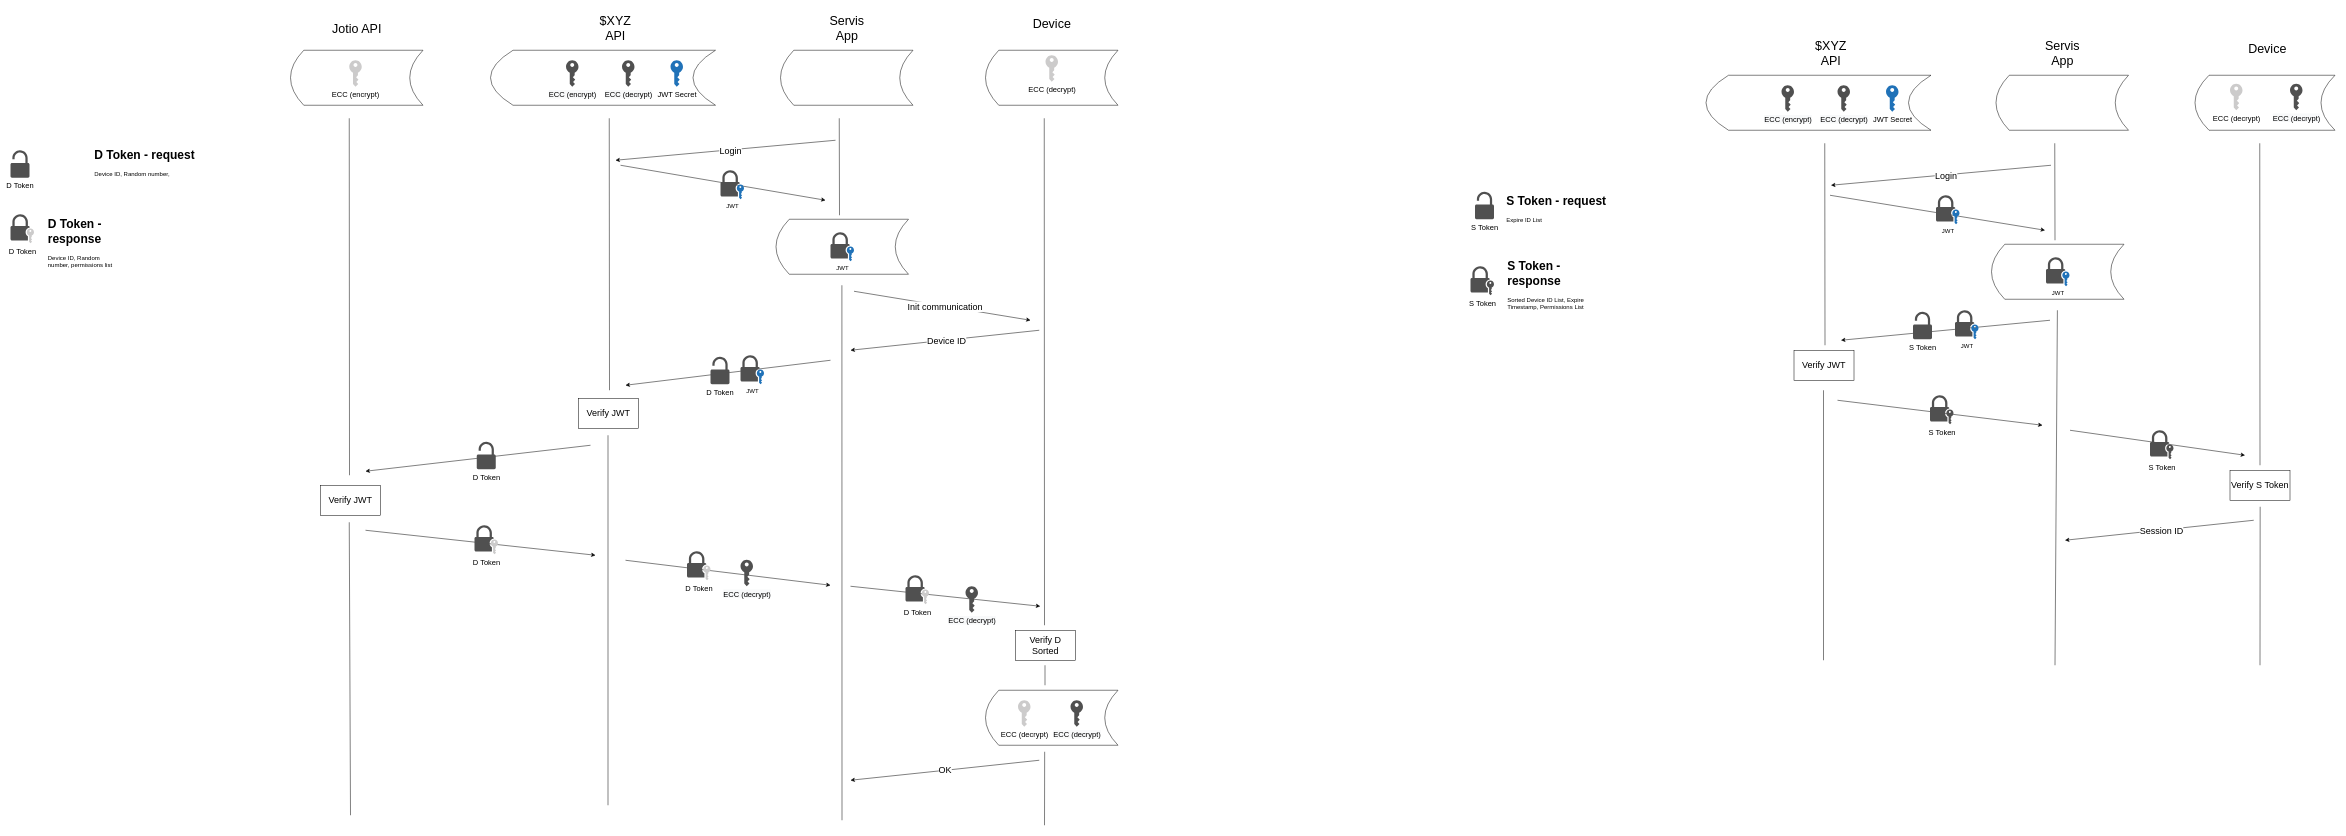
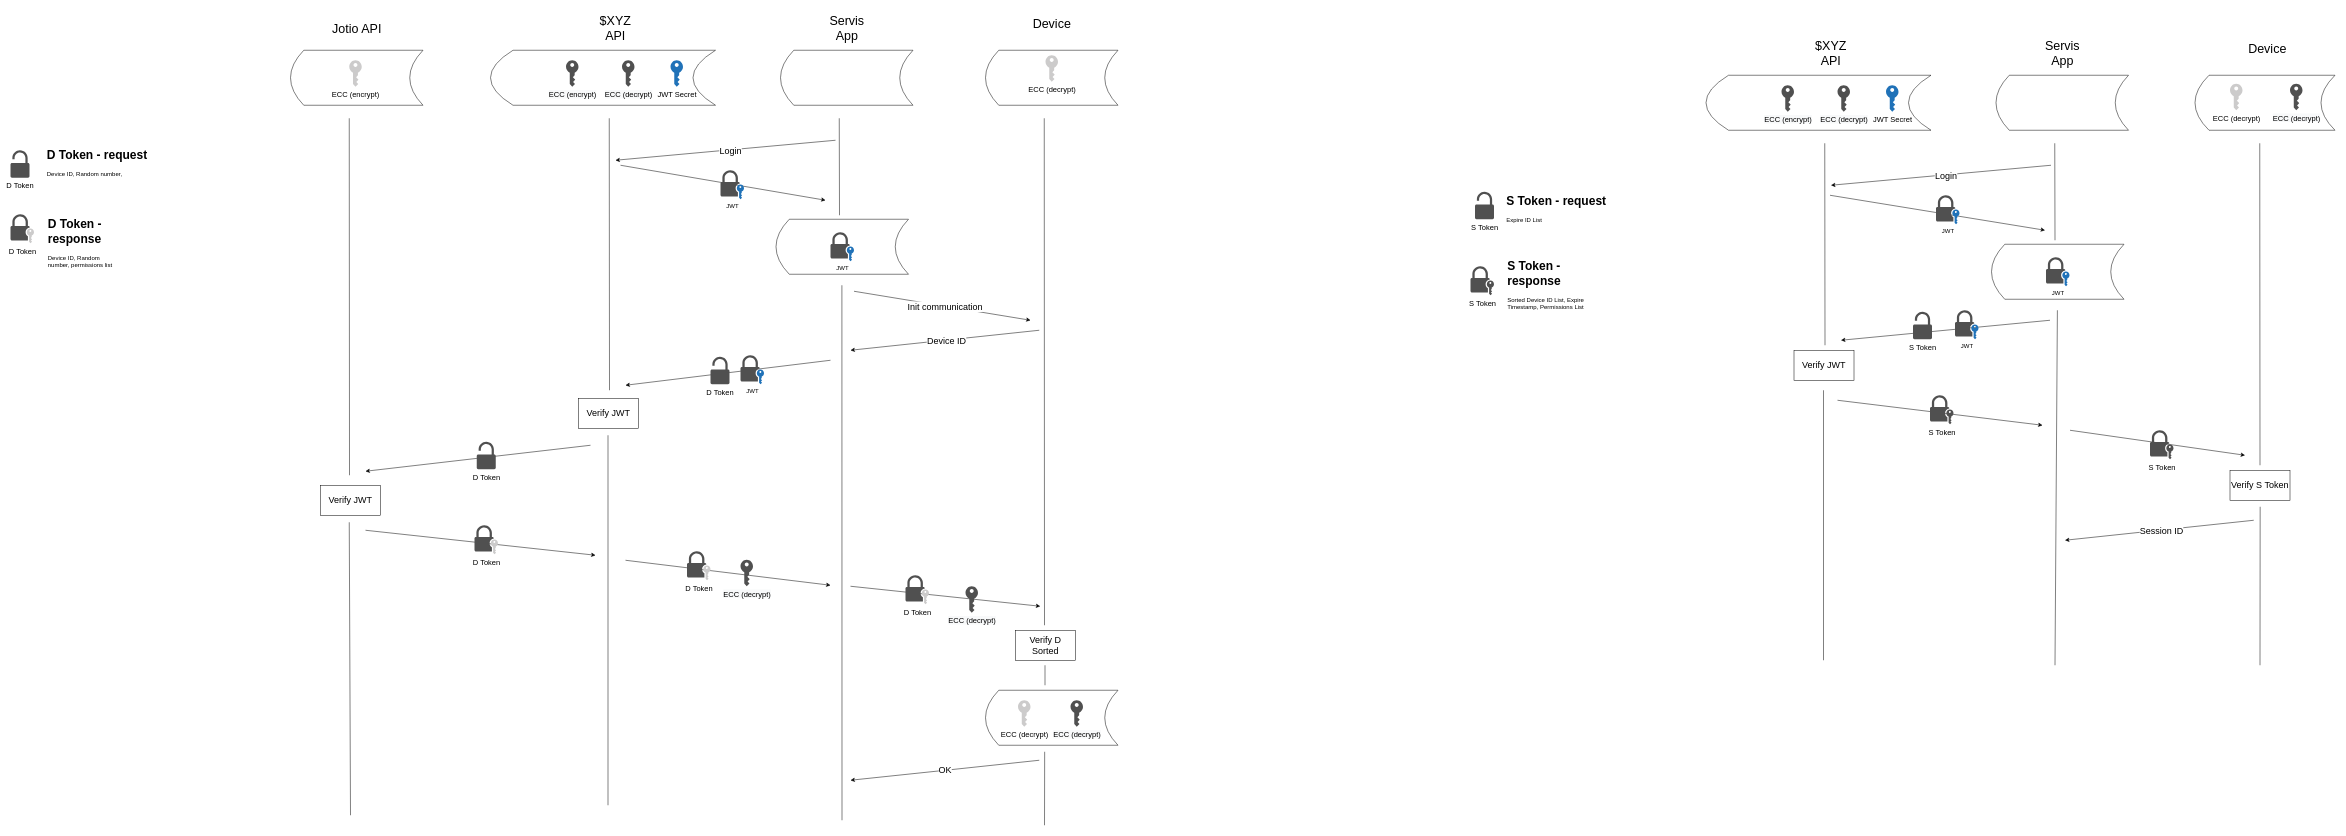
node "D Token - request Device ID, Random number,": moved (144, 175) -> (97, 175)
